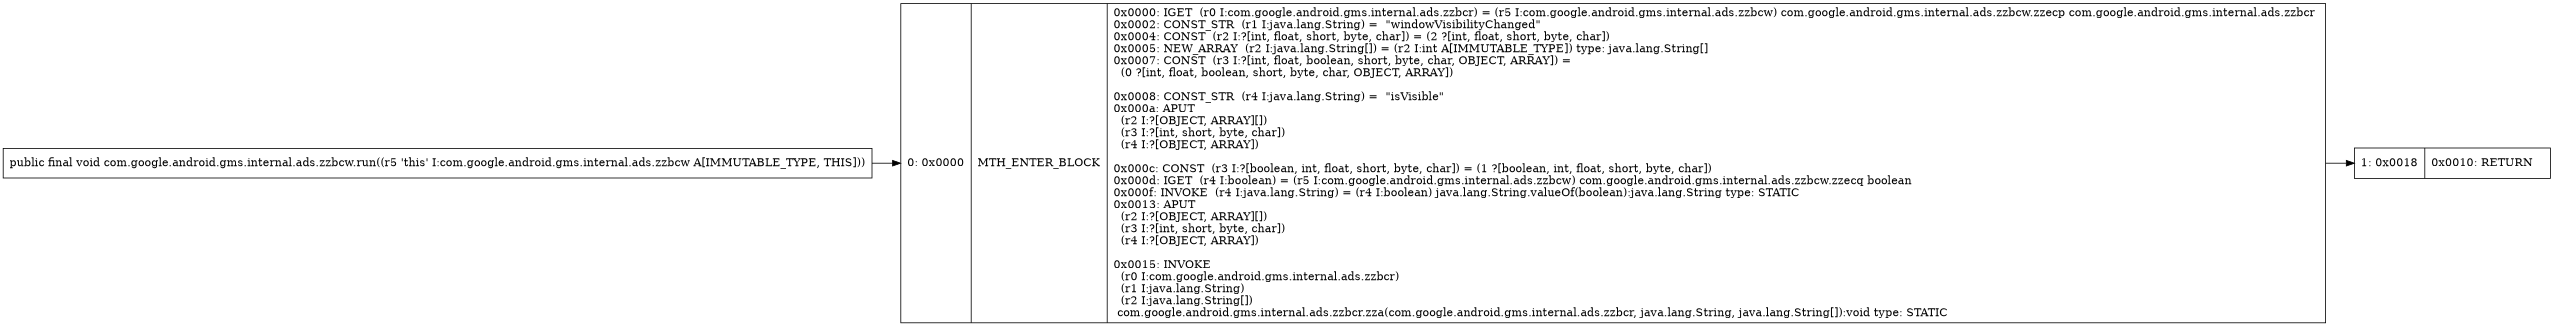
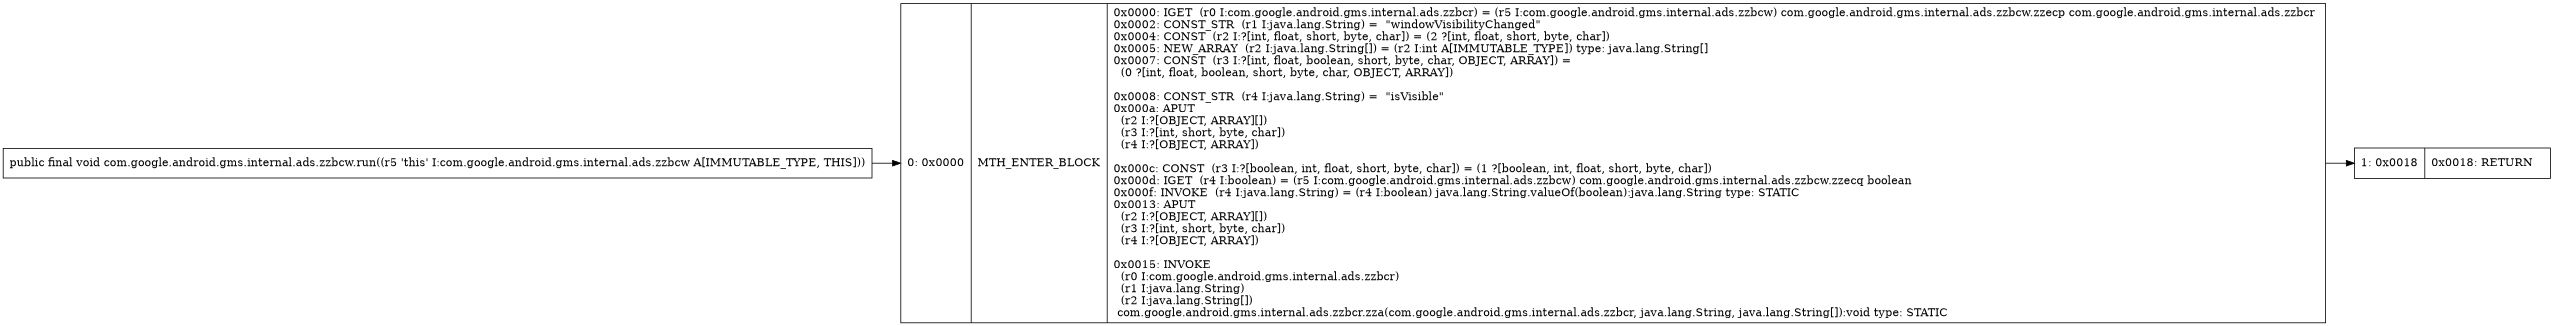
node "1: 0x0018": text "0x0010: RETURN" -> "0x0018: RETURN"
